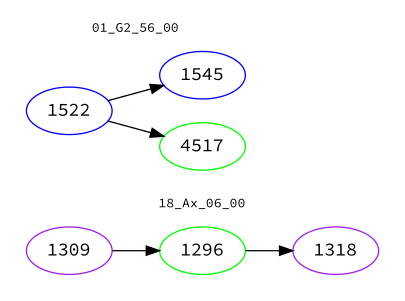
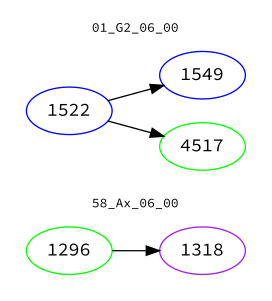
cluster "01_G2_56_00": label "01_G2_56_00" -> "01_G2_06_00"
node "1545": label "1545" -> "1549"
cluster "18_Ax_06_00": label "18_Ax_06_00" -> "58_Ax_06_00"
node "1309": removed
